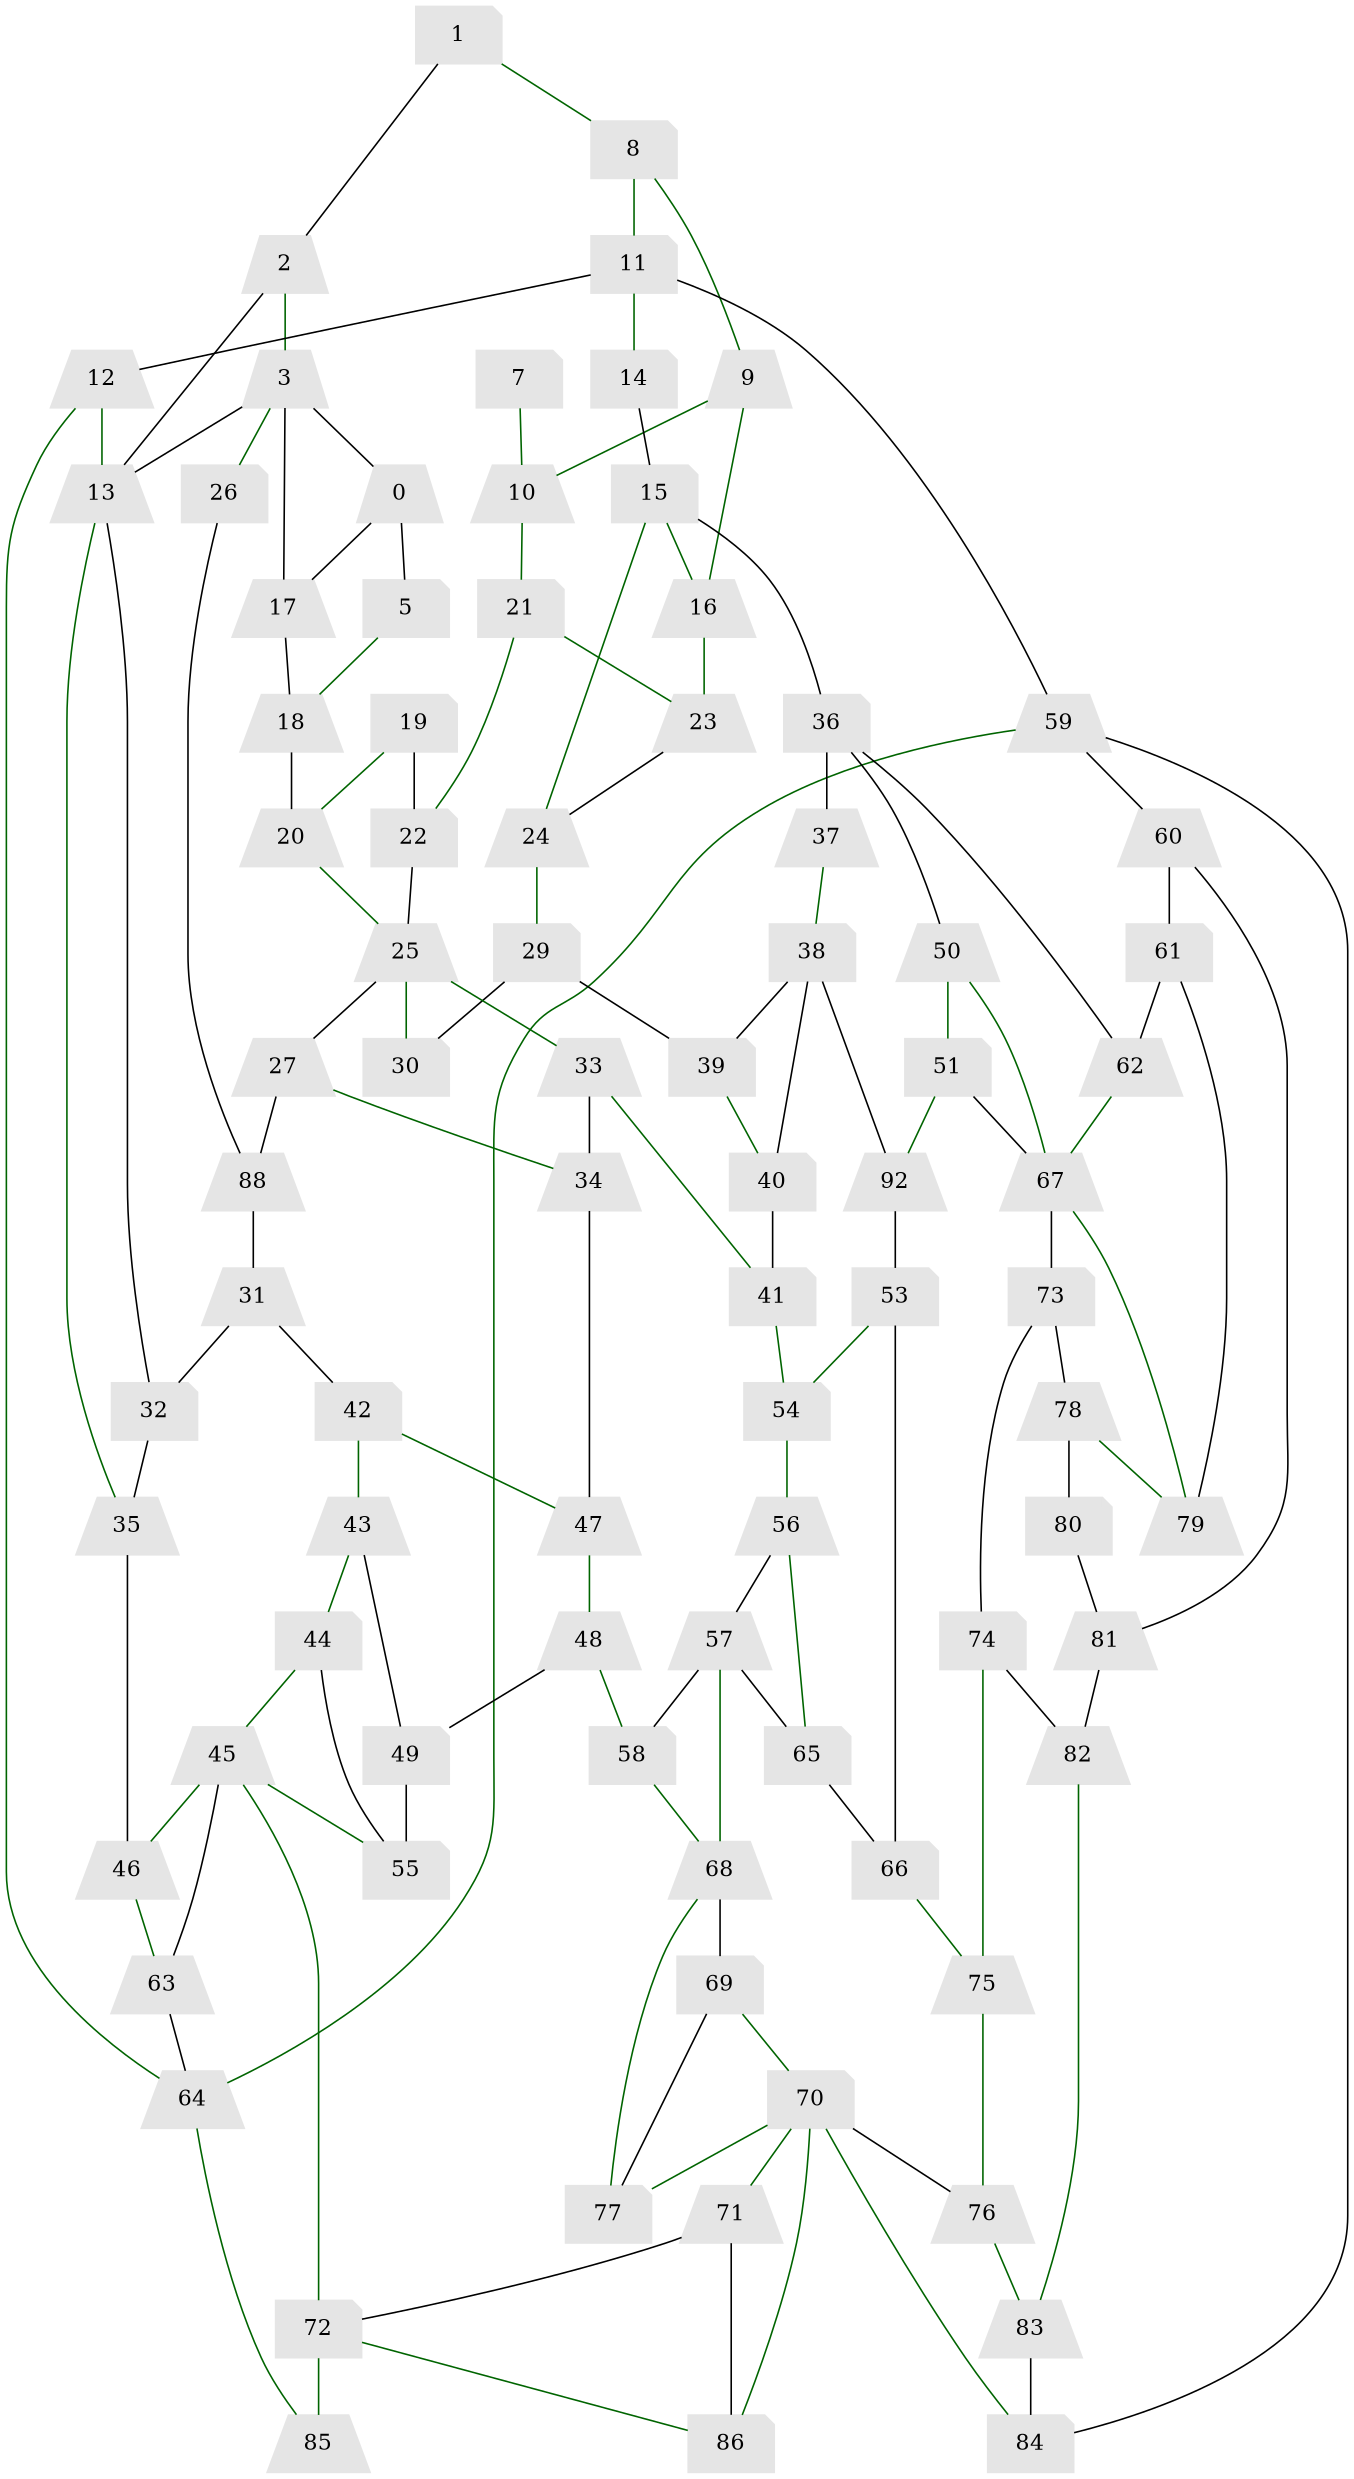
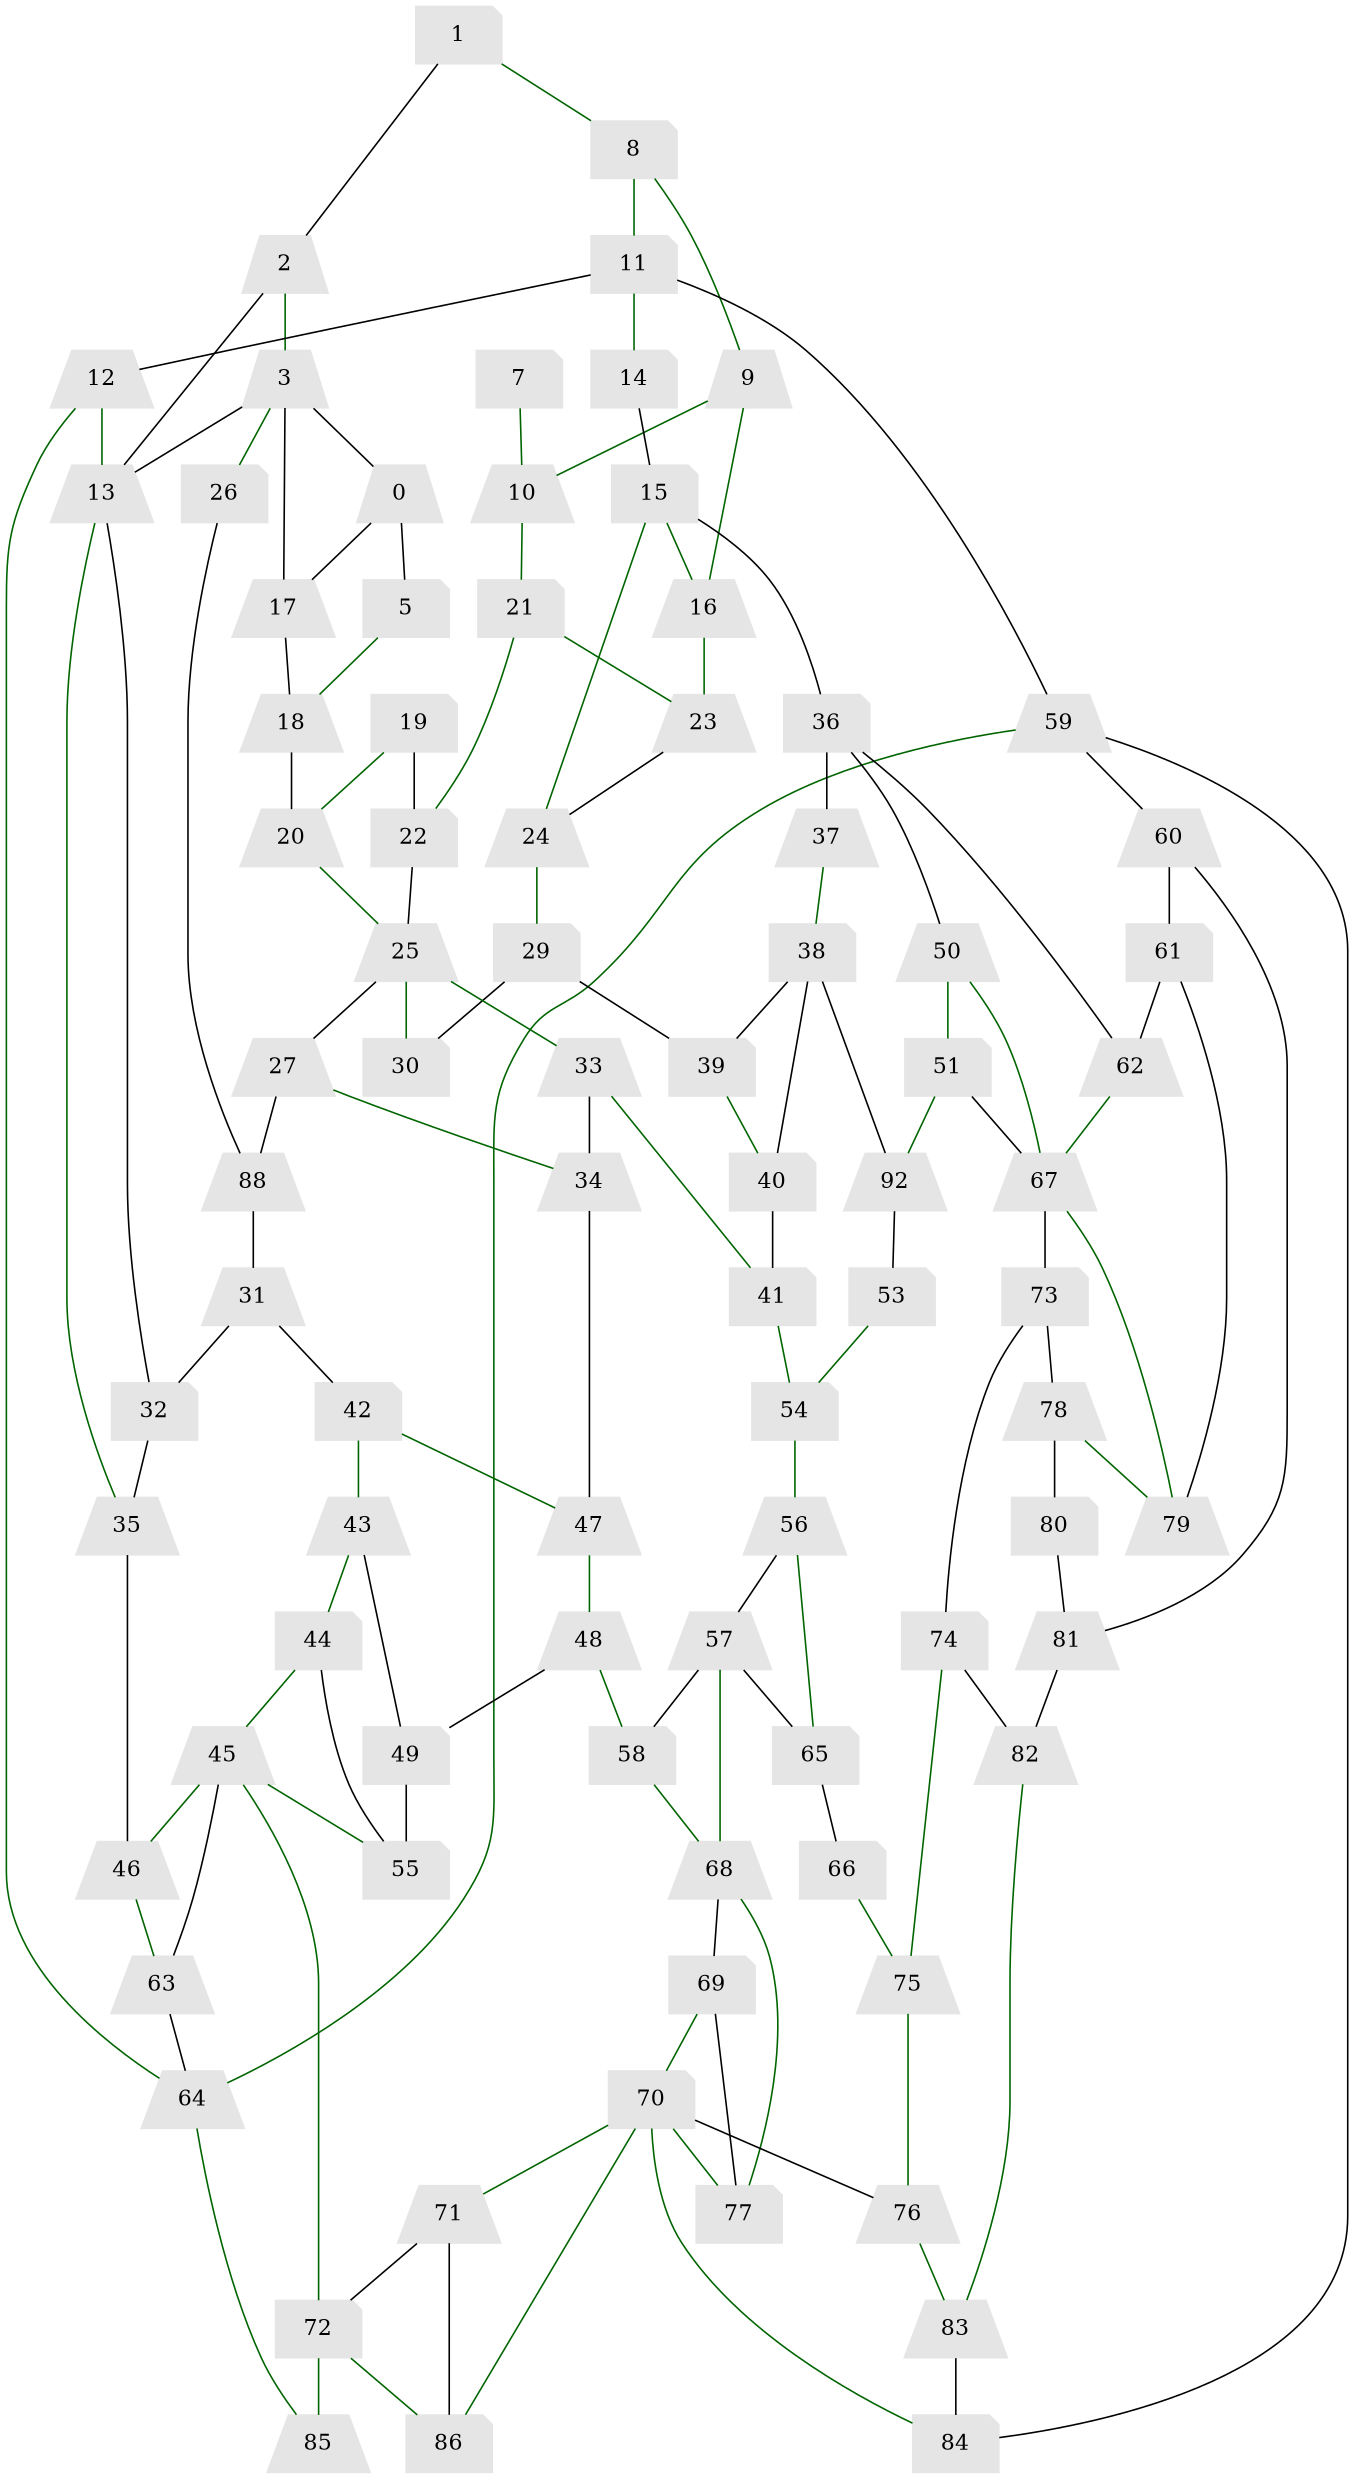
edge "53" -- "66": removed
